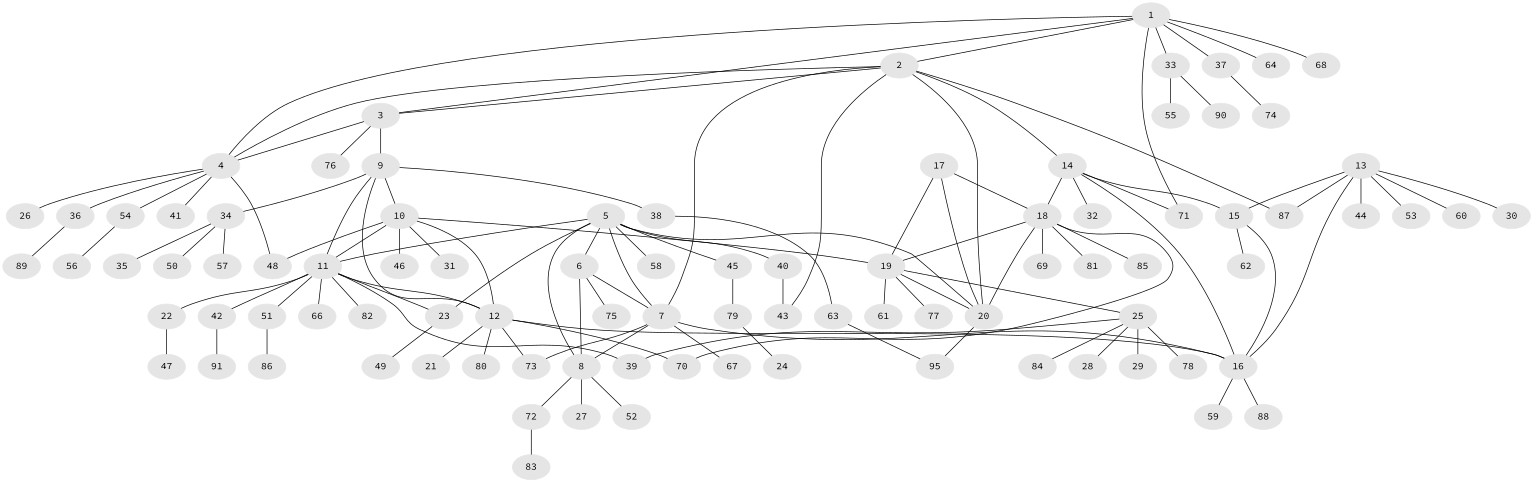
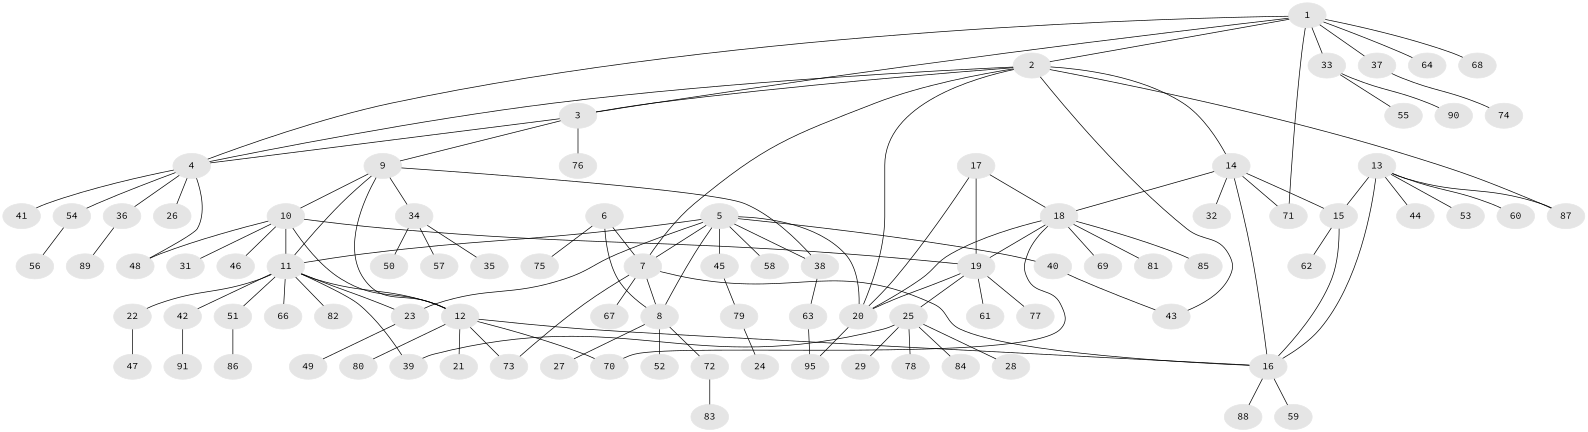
node "30": removed
edge "5" -- "6": now "5" -- "38"
